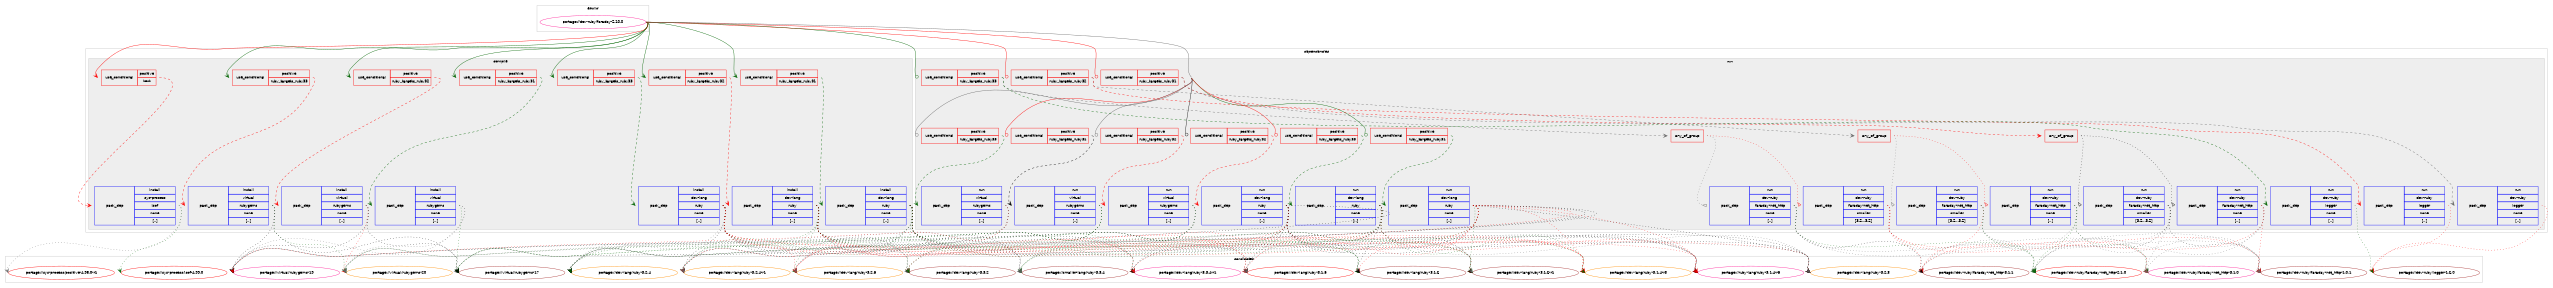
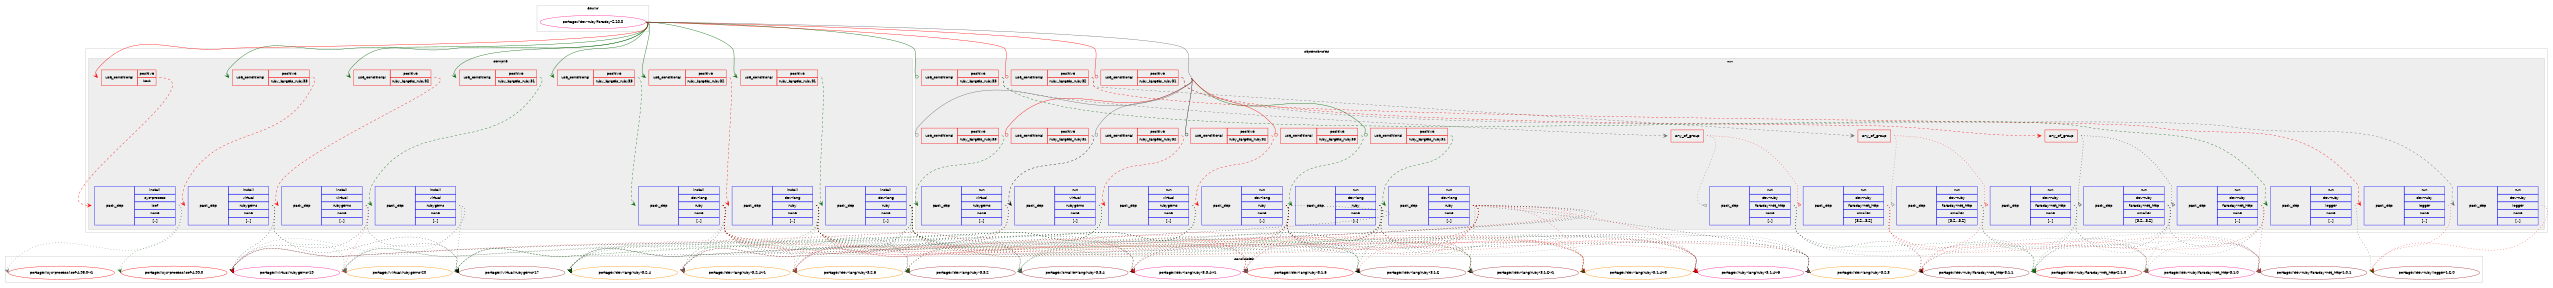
node "portage://sys-process/positive-4.98.0-r1": label "portage://sys-process/positive-4.98.0-r1" -> "portage://sys-process/lsof-4.98.0-r1"
